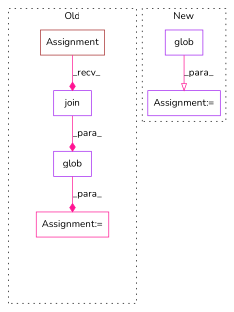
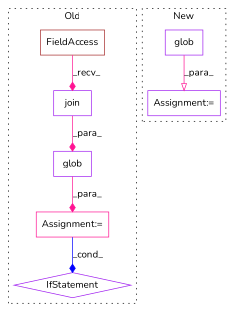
node "Assignment": label "Assignment" -> "FieldAccess"
node "IfStatement": added
